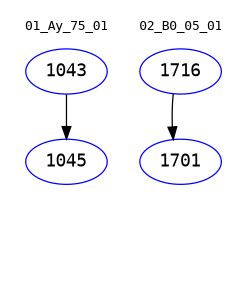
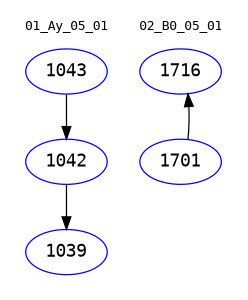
cluster "01_Ay_75_01": label "01_Ay_75_01" -> "01_Ay_05_01"
edge "1716" -> "1701": reversed
node "1045": label "1045" -> "1042"
node "1039": added
